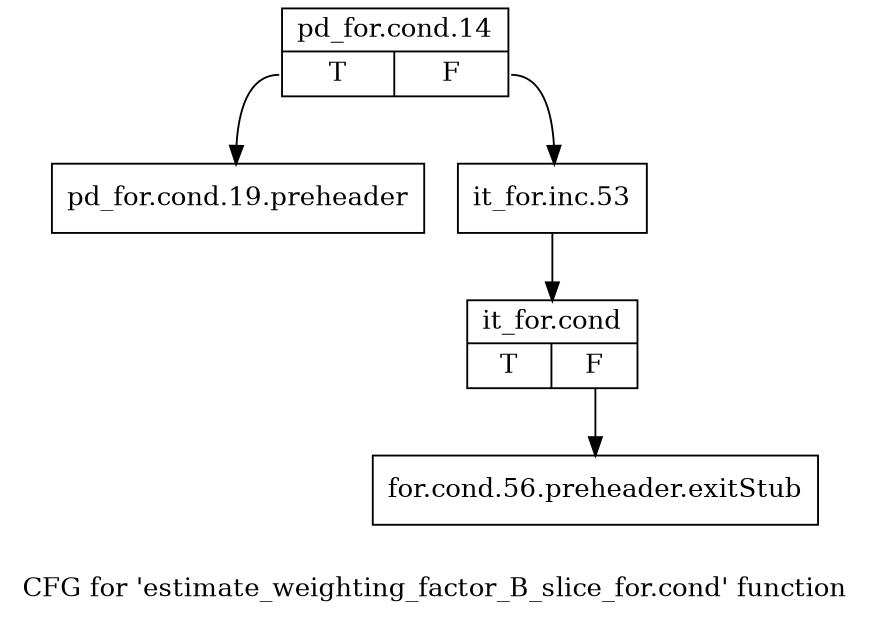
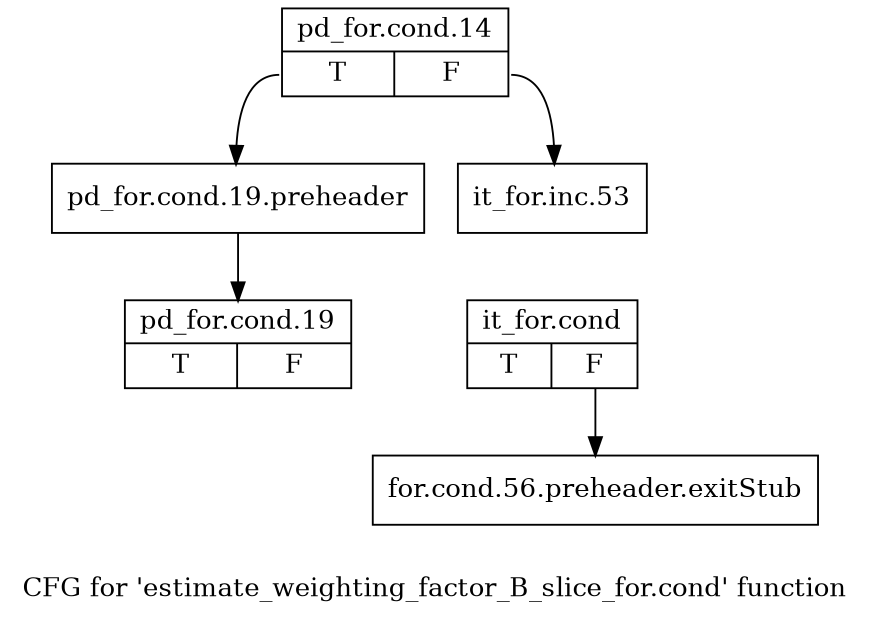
edge "it_for.inc.53" -> "it_for.cond": removed
node "pd_for.cond.19": added
